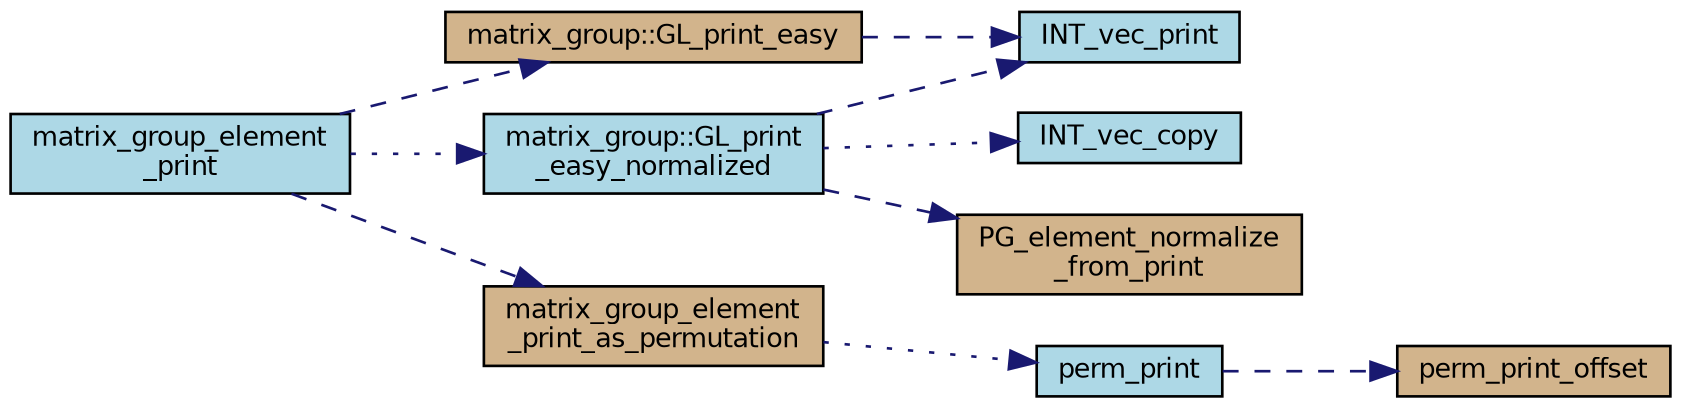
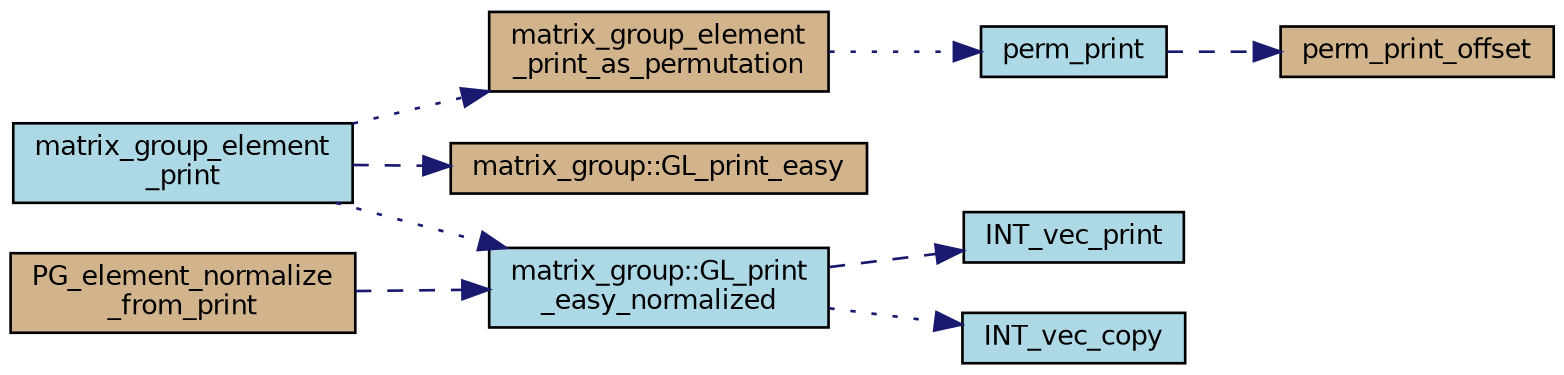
edge "matrix_group::GL_print_easy" -> "INT_vec_print": removed
edge "matrix_group::GL_print _easy_normalized" -> "PG_element_normalize _from_print": reversed
edge "matrix_group_element _print" -> "matrix_group_element _print_as_permutation": style dashed -> dotted
